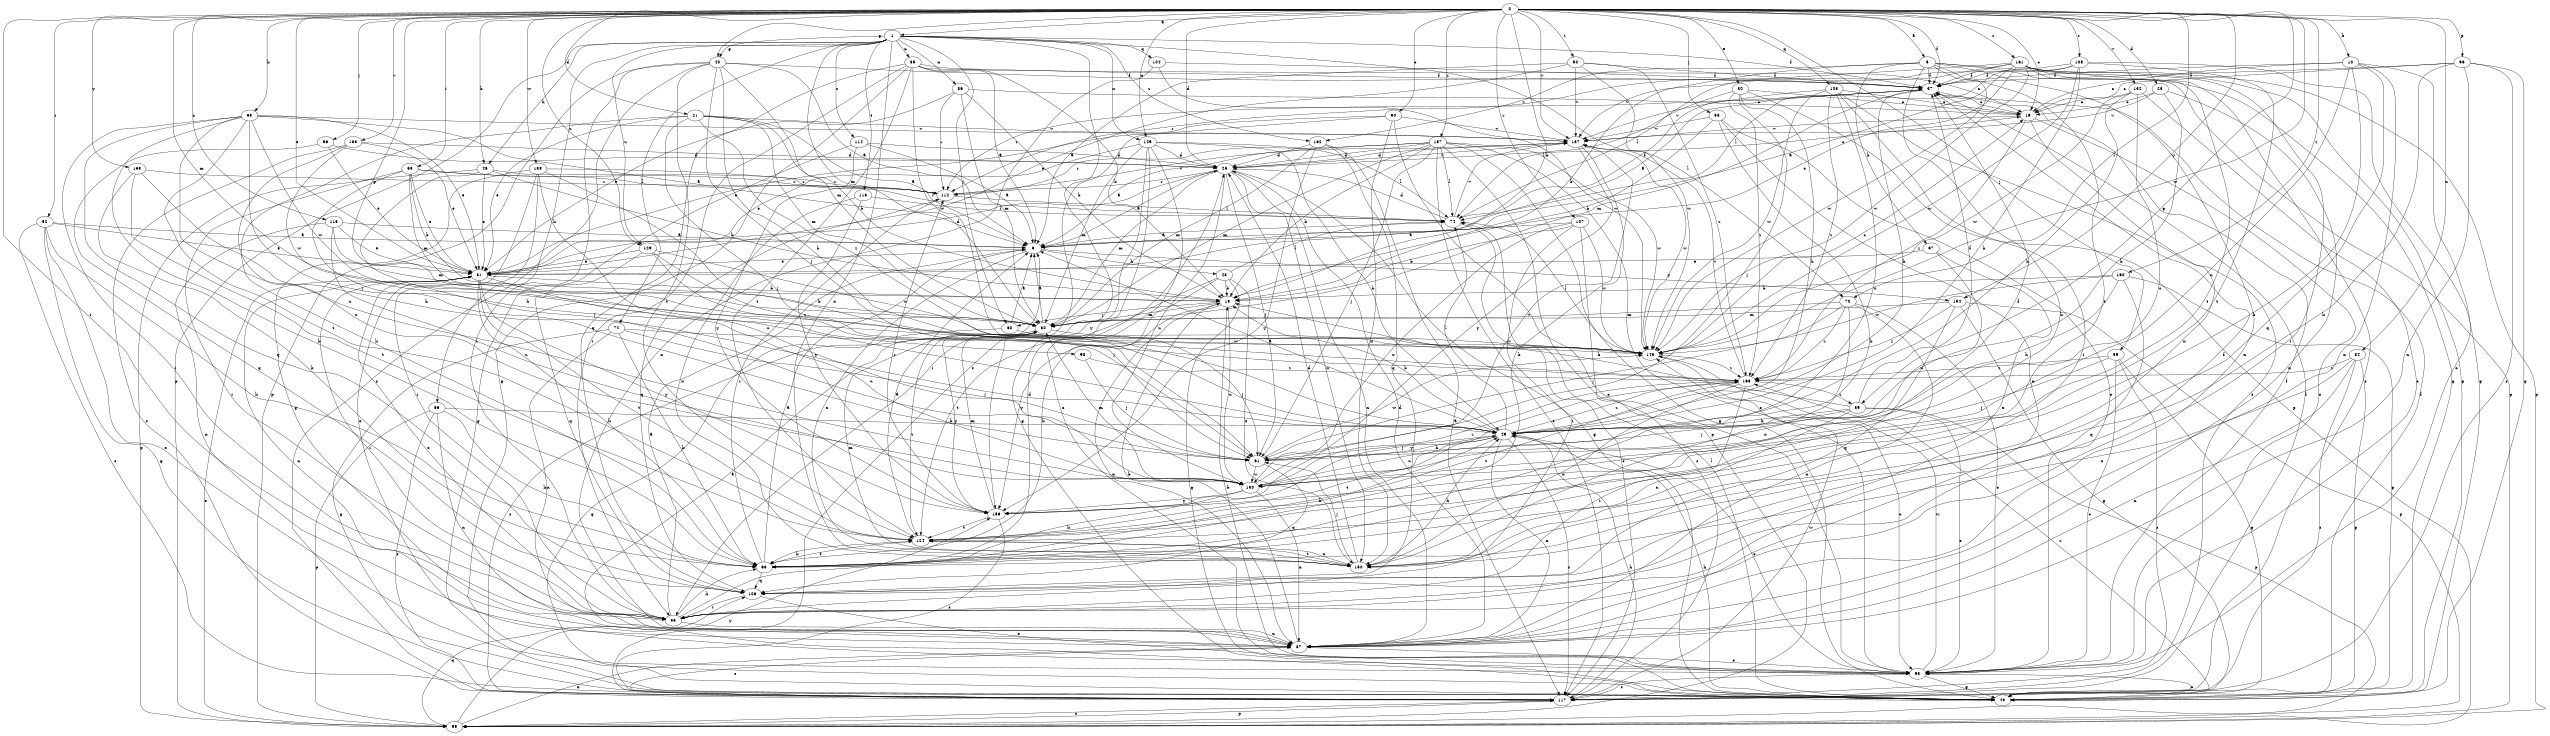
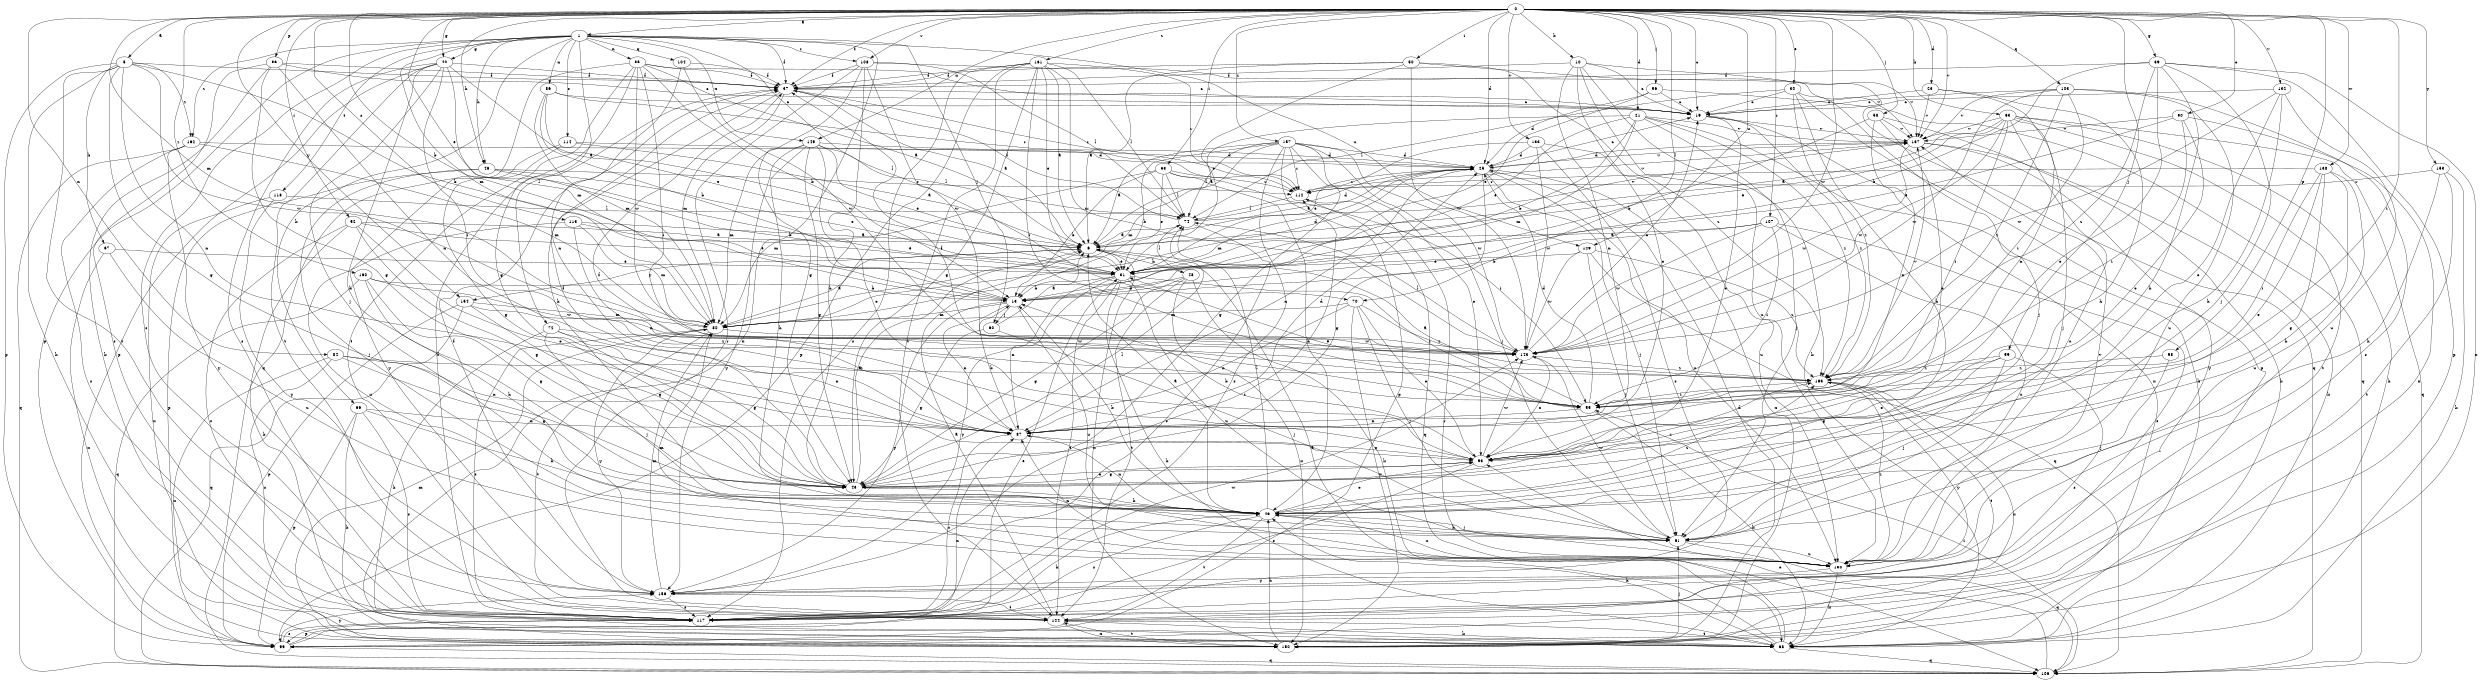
edge "1" -> "108": added, label "r"
edge "56" -> "19": added, label "c"
edge "108" -> "124": label "t" -> "r"
edge "163" -> "39": reversed
edge "162" -> "117": label "a" -> "s"
edge "138" -> "87": now "138" -> "43"
